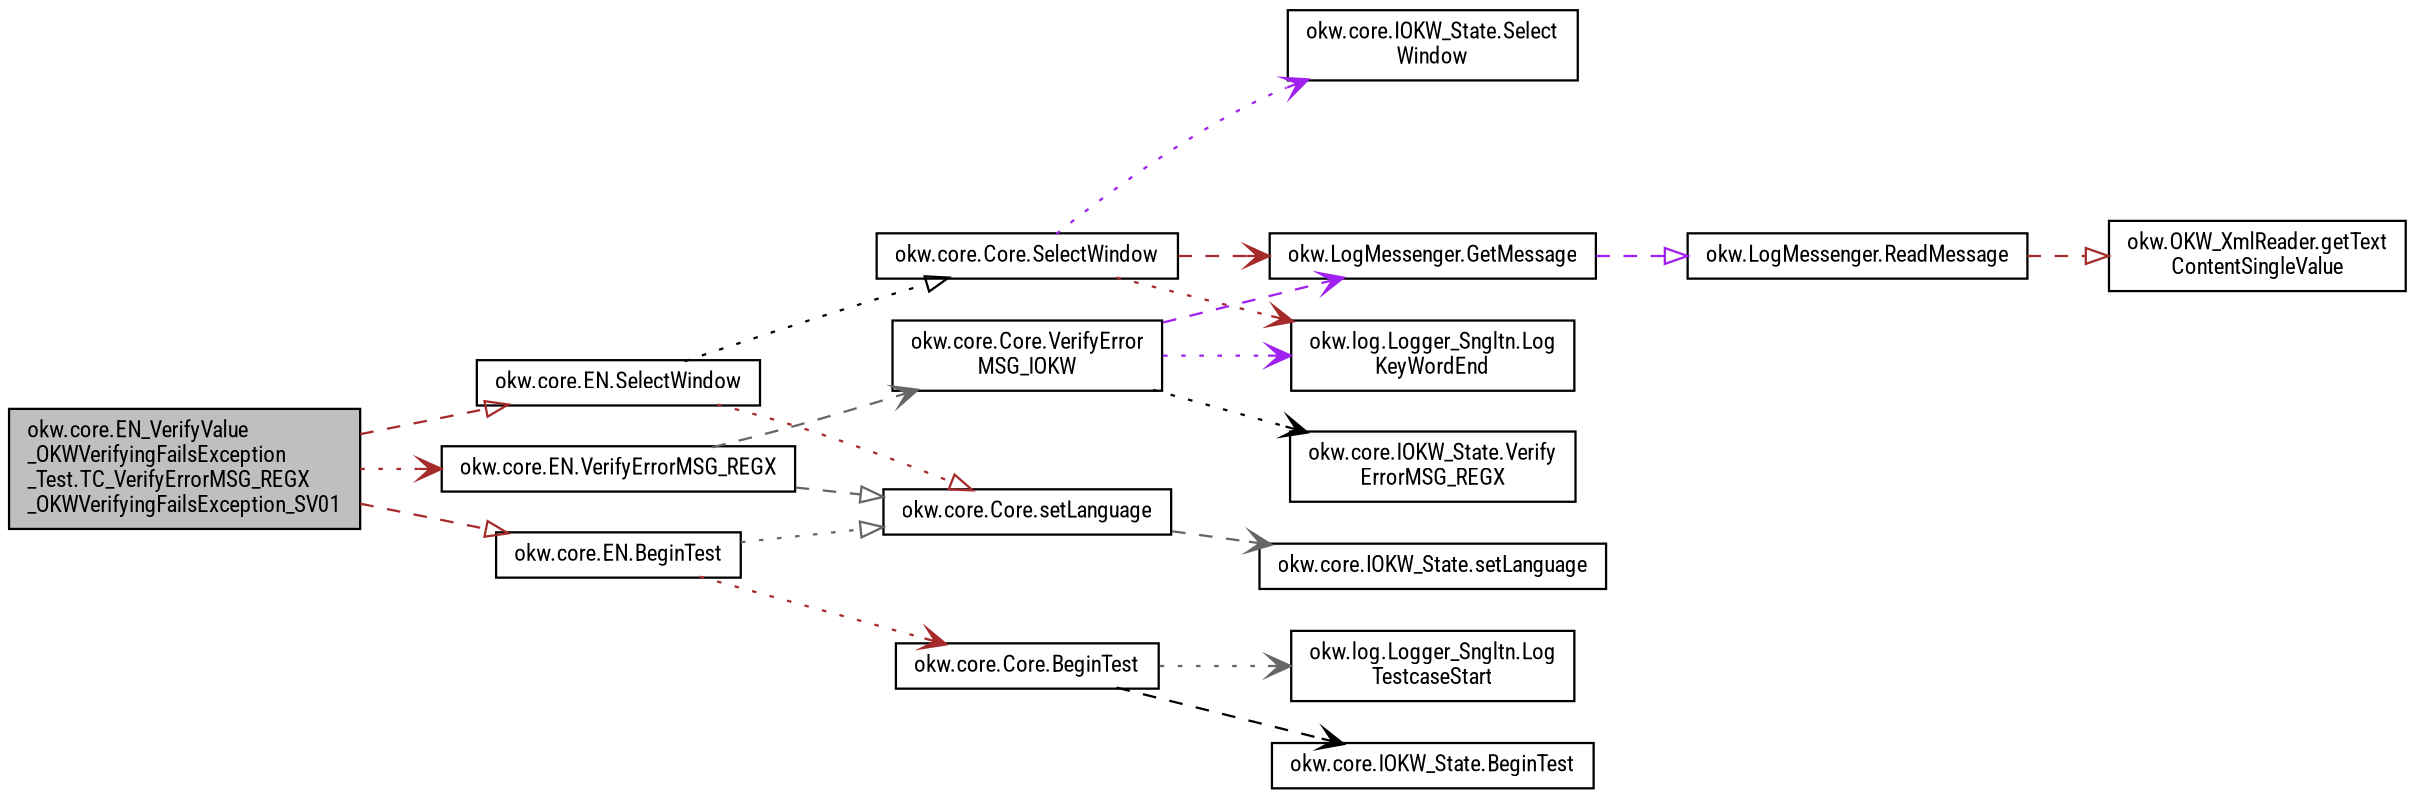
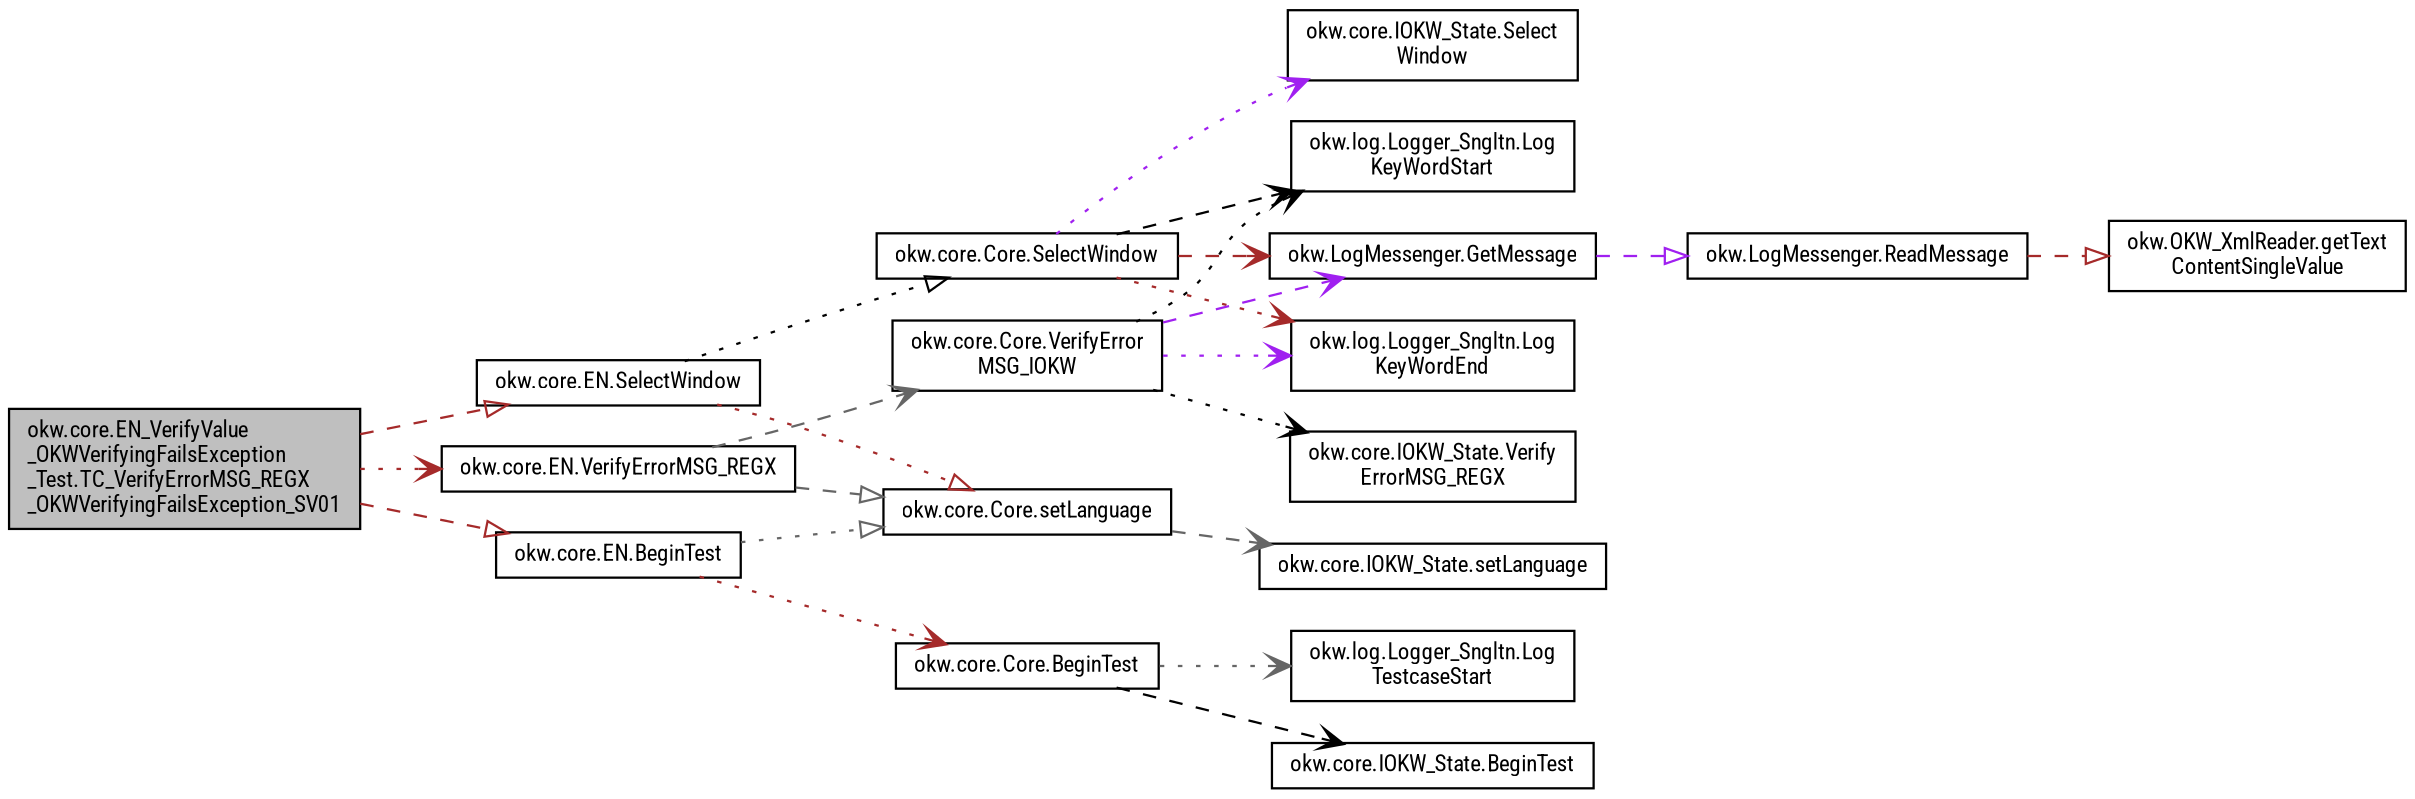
node "okw.log.Logger_Sngltn.Log KeyWordStart": added
